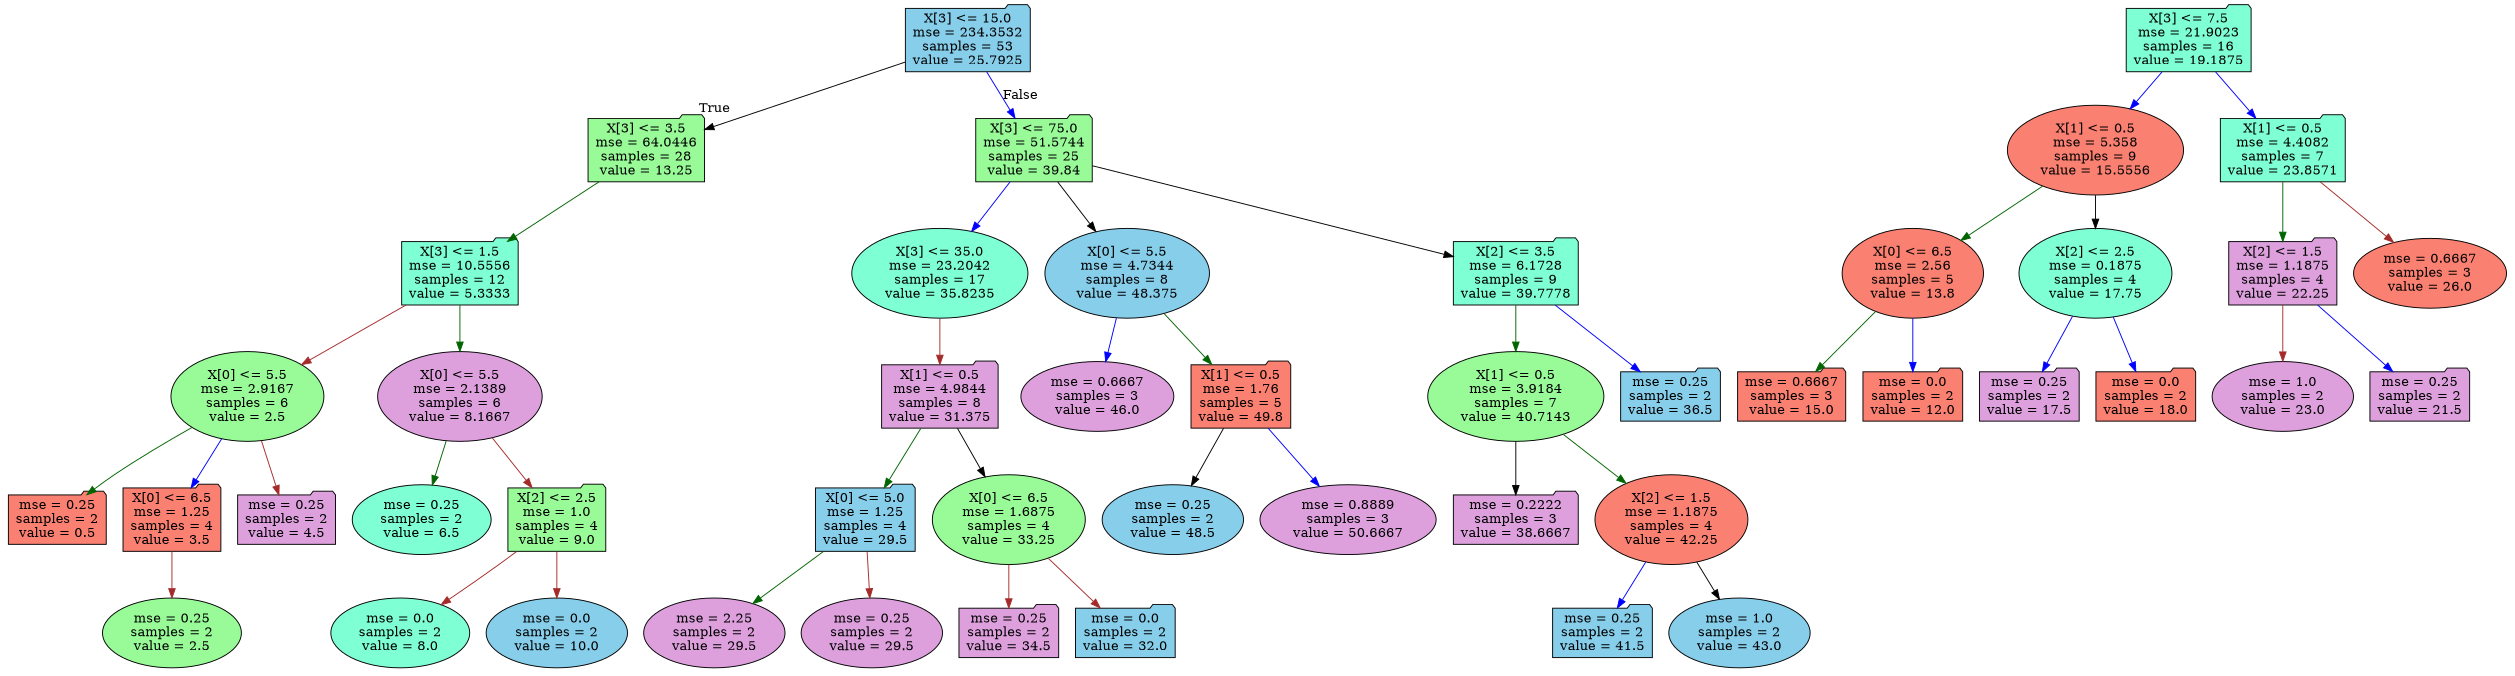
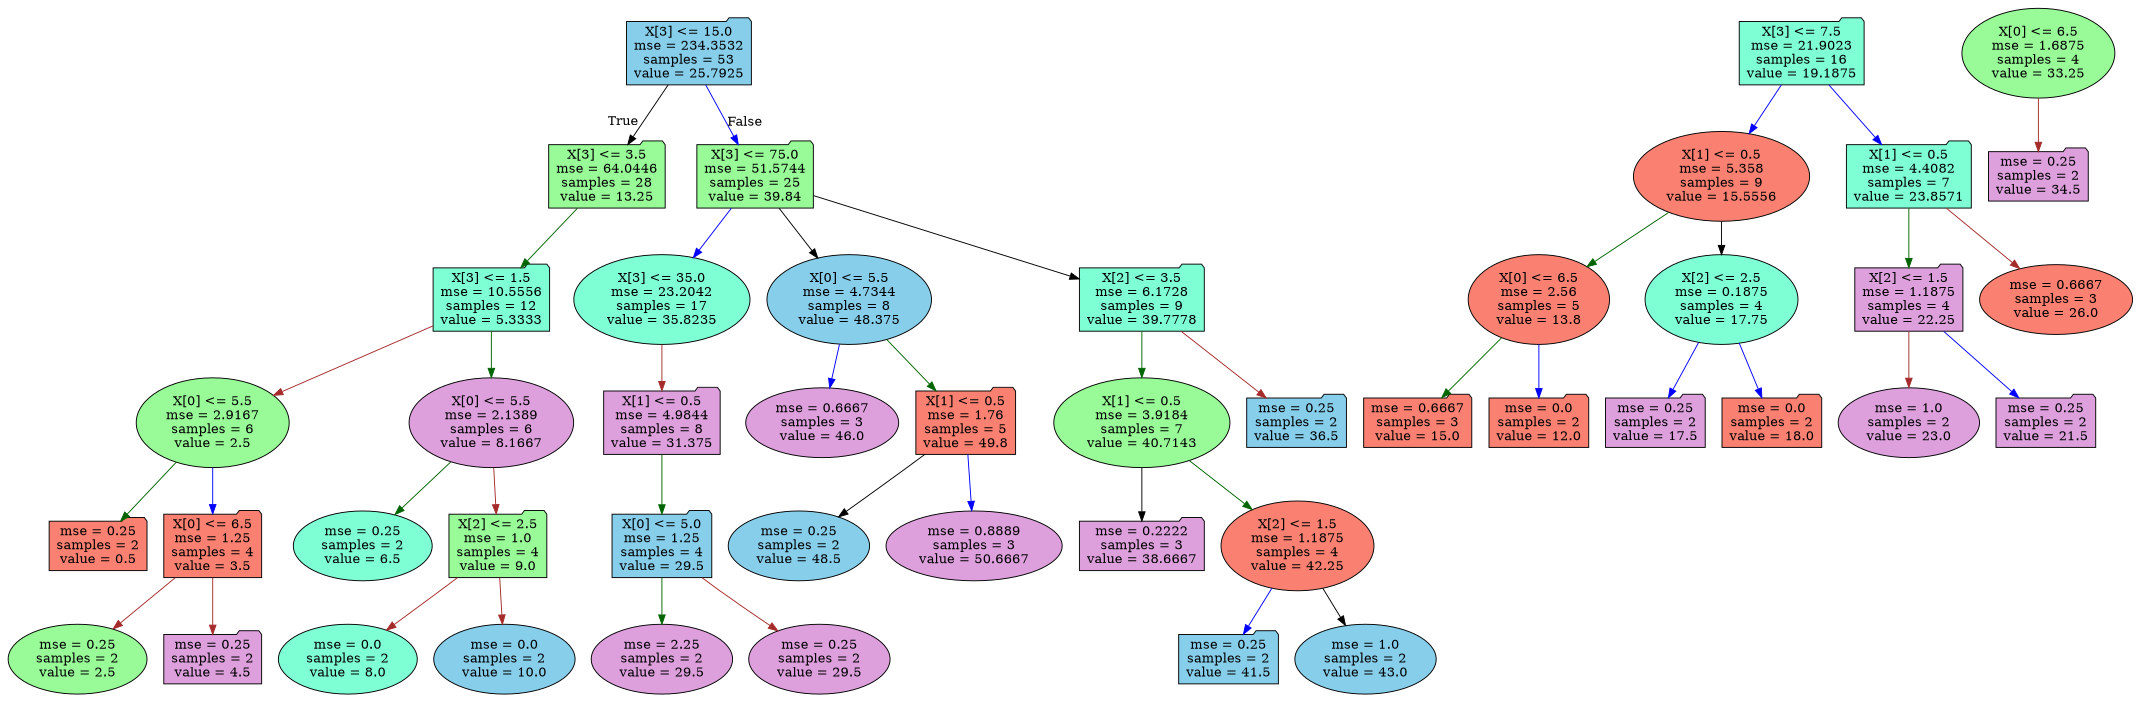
edge "X[2] <= 3.5 mse = 6.1728 samples = 9 value = 39.7778" -> "mse = 0.25 samples = 2 value = 36.5": color blue -> brown
edge "X[1] <= 0.5 mse = 4.9844 samples = 8 value = 31.375" -> "X[0] <= 6.5 mse = 1.6875 samples = 4 value = 33.25": removed
edge "X[0] <= 5.5 mse = 2.9167 samples = 6 value = 2.5" -> "mse = 0.25 samples = 2 value = 4.5": now "X[0] <= 6.5 mse = 1.25 samples = 4 value = 3.5" -> "mse = 0.25 samples = 2 value = 4.5"
node "mse = 0.0 samples = 2 value = 32.0": removed
